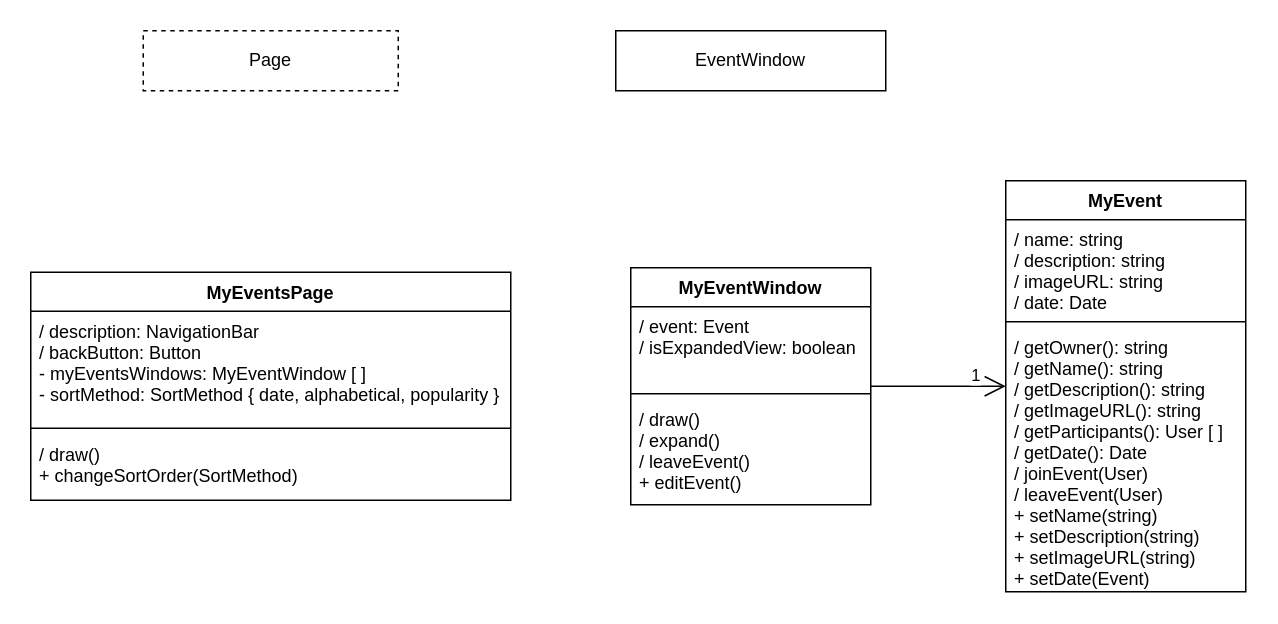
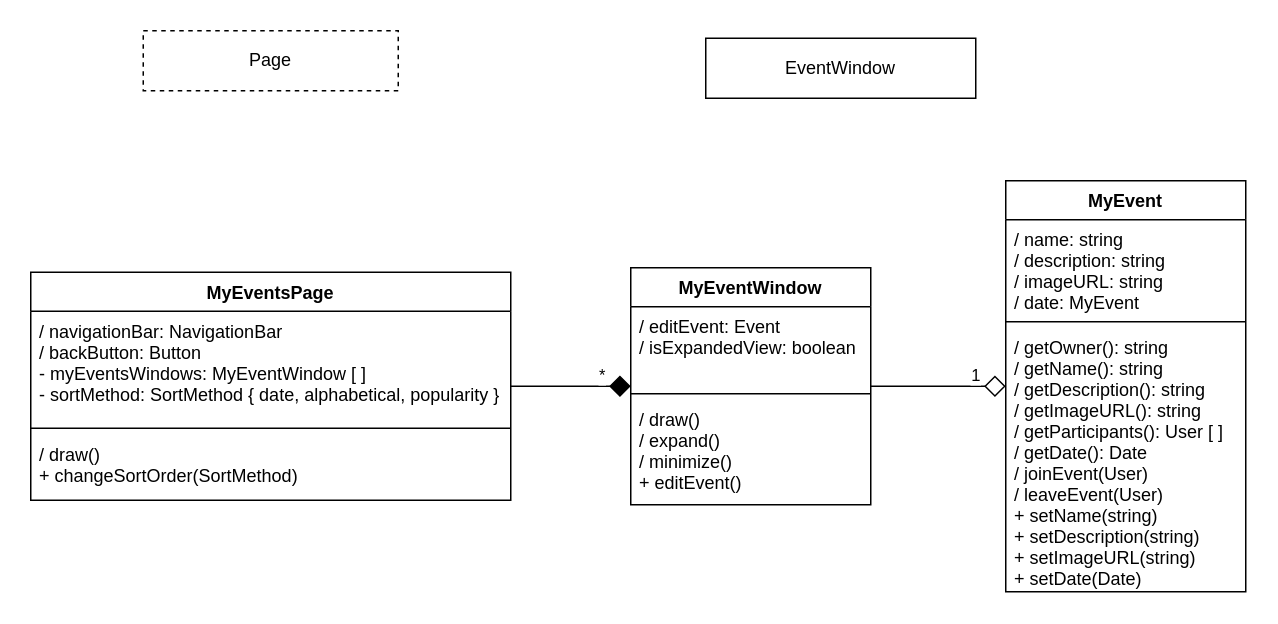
node "EventWindow": moved (751, 61) -> (841, 68)
node "/ name: string / description: string / imageURL: string / date: Date": label "/ name: string / description: string / imageURL: string / date: Date" -> "/ name: string / description: string / imageURL: string / date: MyEvent"
node "/ event: Event / isExpandedView: boolean": label "/ event: Event / isExpandedView: boolean" -> "/ editEvent: Event / isExpandedView: boolean"
node "/ description: NavigationBar / backButton: Button - myEventsWindows: MyEventWindow [ ] - sortMethod: SortMethod { date, alphabetical, popularity }": label "/ description: NavigationBar / backButton: Button - myEventsWindows: MyEventWindow [ ] - sortMethod: SortMethod { date, alphabetical, popularity }" -> "/ navigationBar: NavigationBar / backButton: Button - myEventsWindows: MyEventWindow [ ] - sortMethod: SortMethod { date, alphabetical, popularity }"
node "/ getOwner(): string / getName(): string / getDescription(): string / getImageURL(): string / getParticipants(): User [ ] / getDate(): Date / joinEvent(User) / leaveEvent(User) + setName(string) + setDescription(string) + setImageURL(string) + setDate(Event)": label "/ getOwner(): string / getName(): string / getDescription(): string / getImageURL(): string / getParticipants(): User [ ] / getDate(): Date / joinEvent(User) / leaveEvent(User) + setName(string) + setDescription(string) + setImageURL(string) + setDate(Event)" -> "/ getOwner(): string / getName(): string / getDescription(): string / getImageURL(): string / getParticipants(): User [ ] / getDate(): Date / joinEvent(User) / leaveEvent(User) + setName(string) + setDescription(string) + setImageURL(string) + setDate(Date)"
edge "MyEventsPage" -> "MyEventWindow": added, label "*"
edge "MyEventWindow" -> "MyEvent": arrowhead open -> diamond
node "/ draw() / expand() / leaveEvent() + editEvent()": label "/ draw() / expand() / leaveEvent() + editEvent()" -> "/ draw() / expand() / minimize() + editEvent()"
